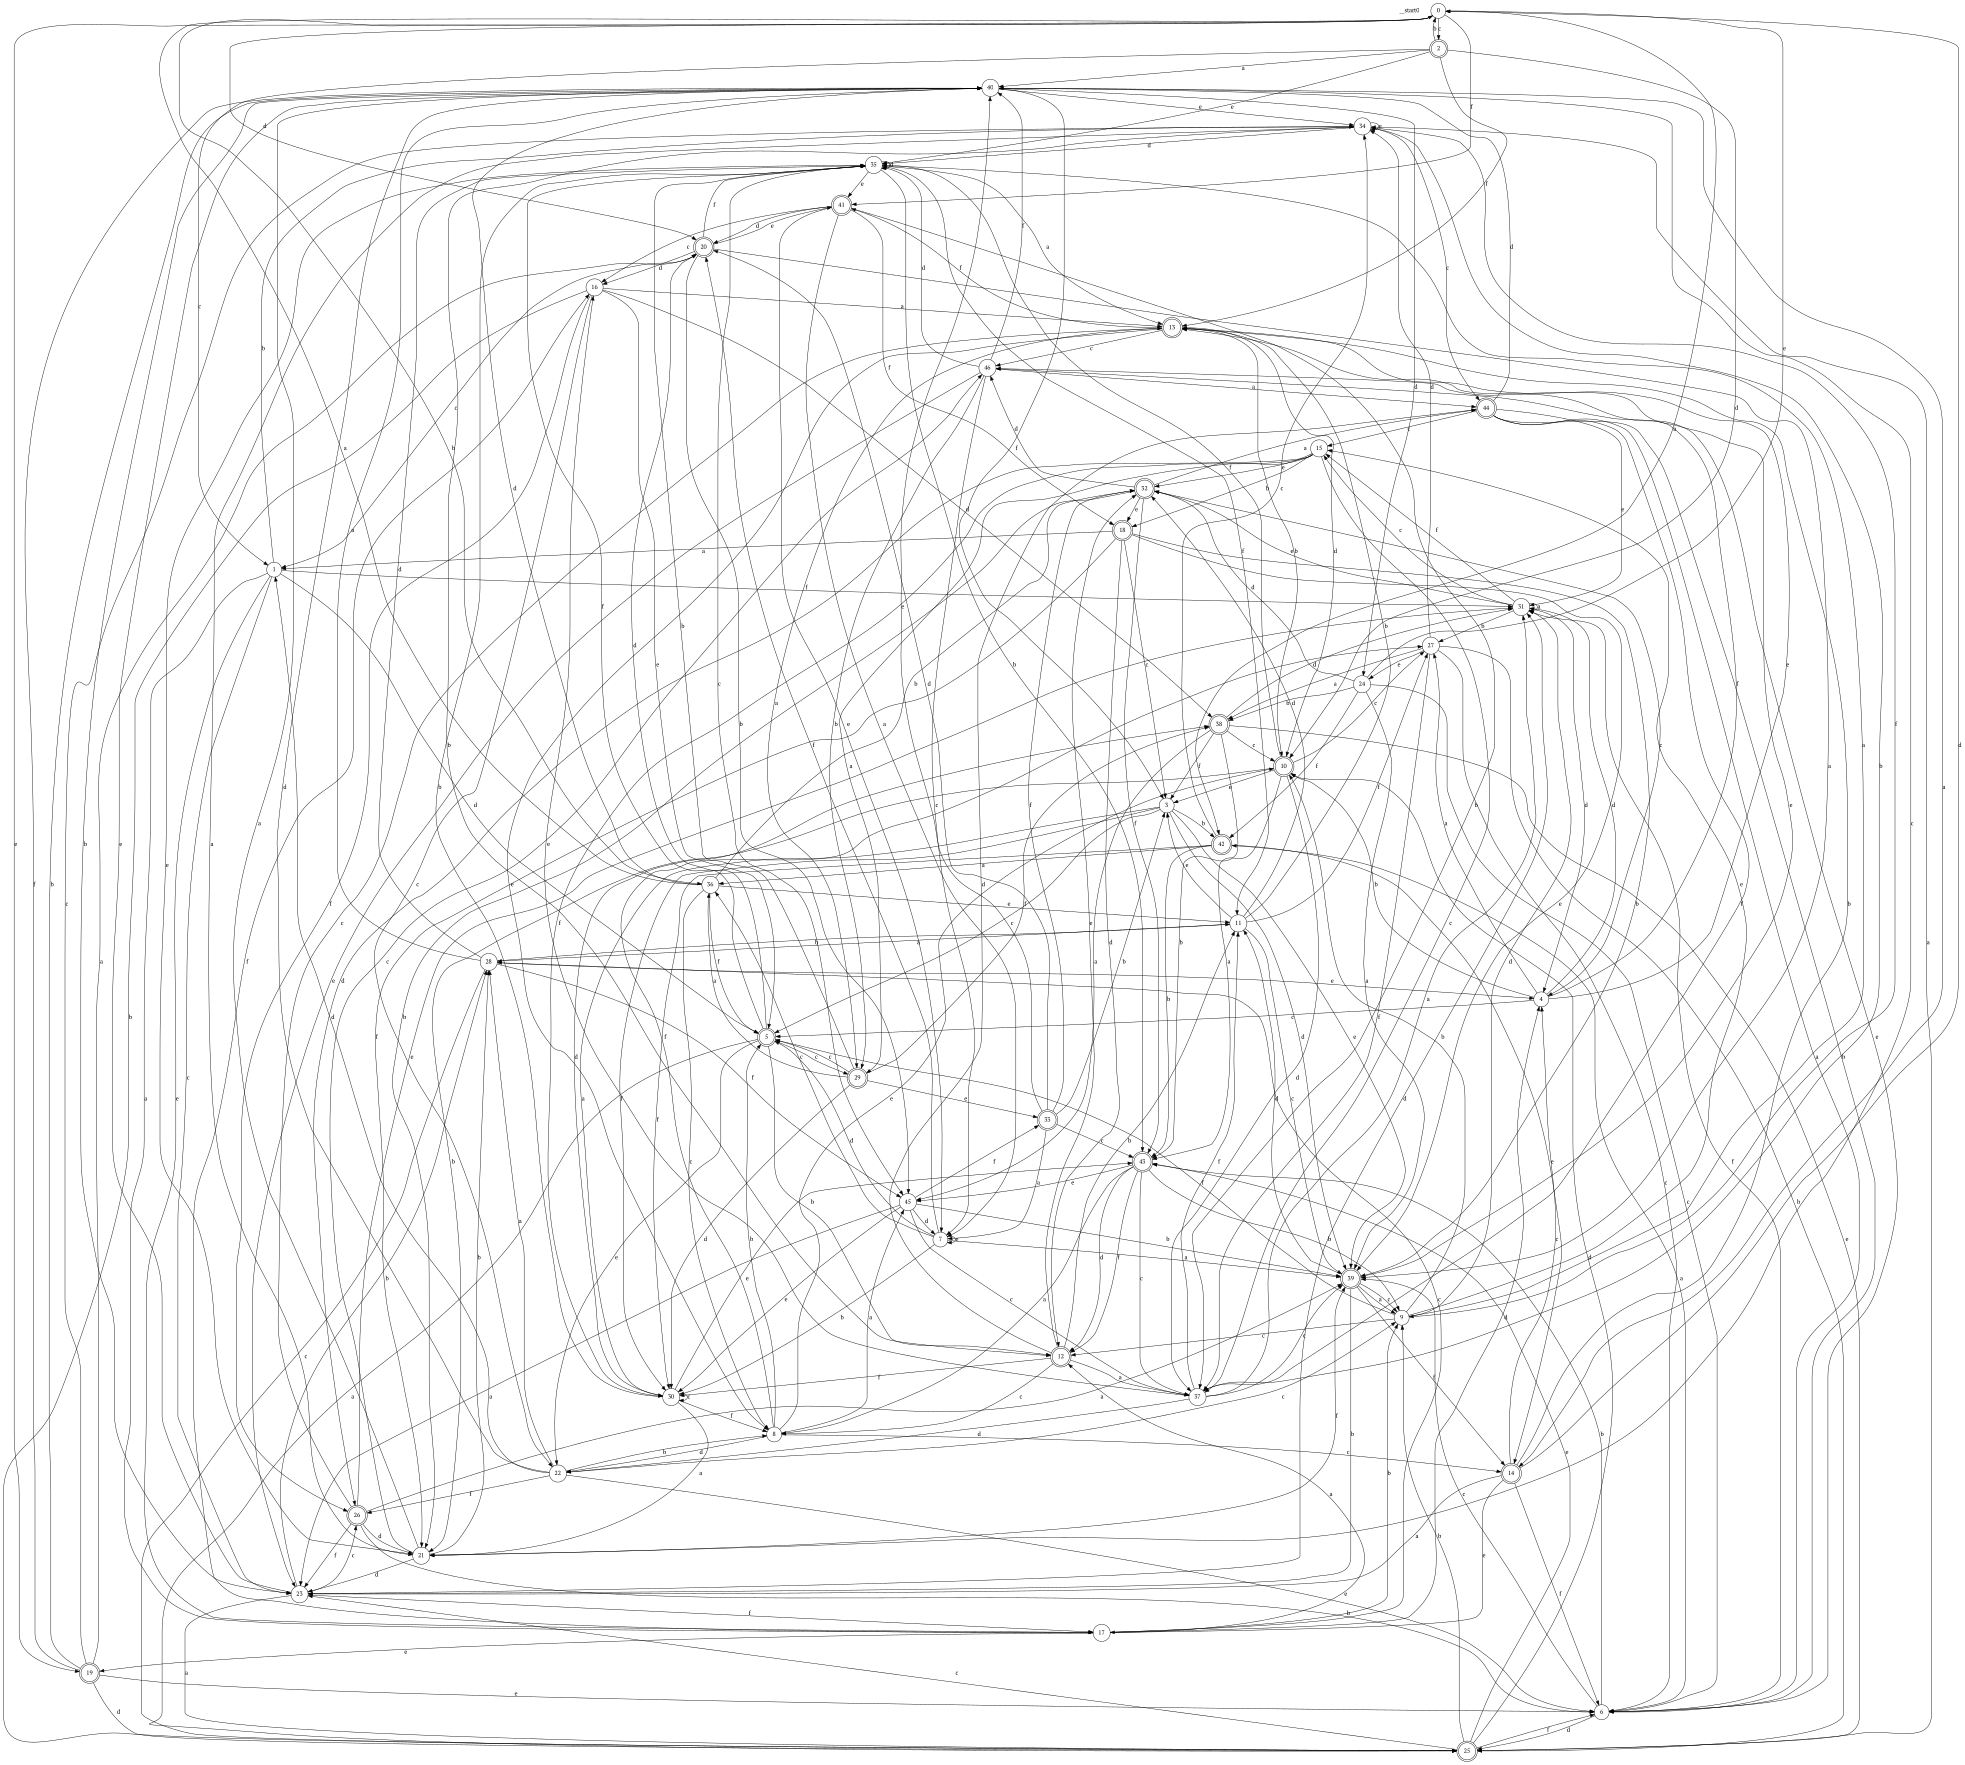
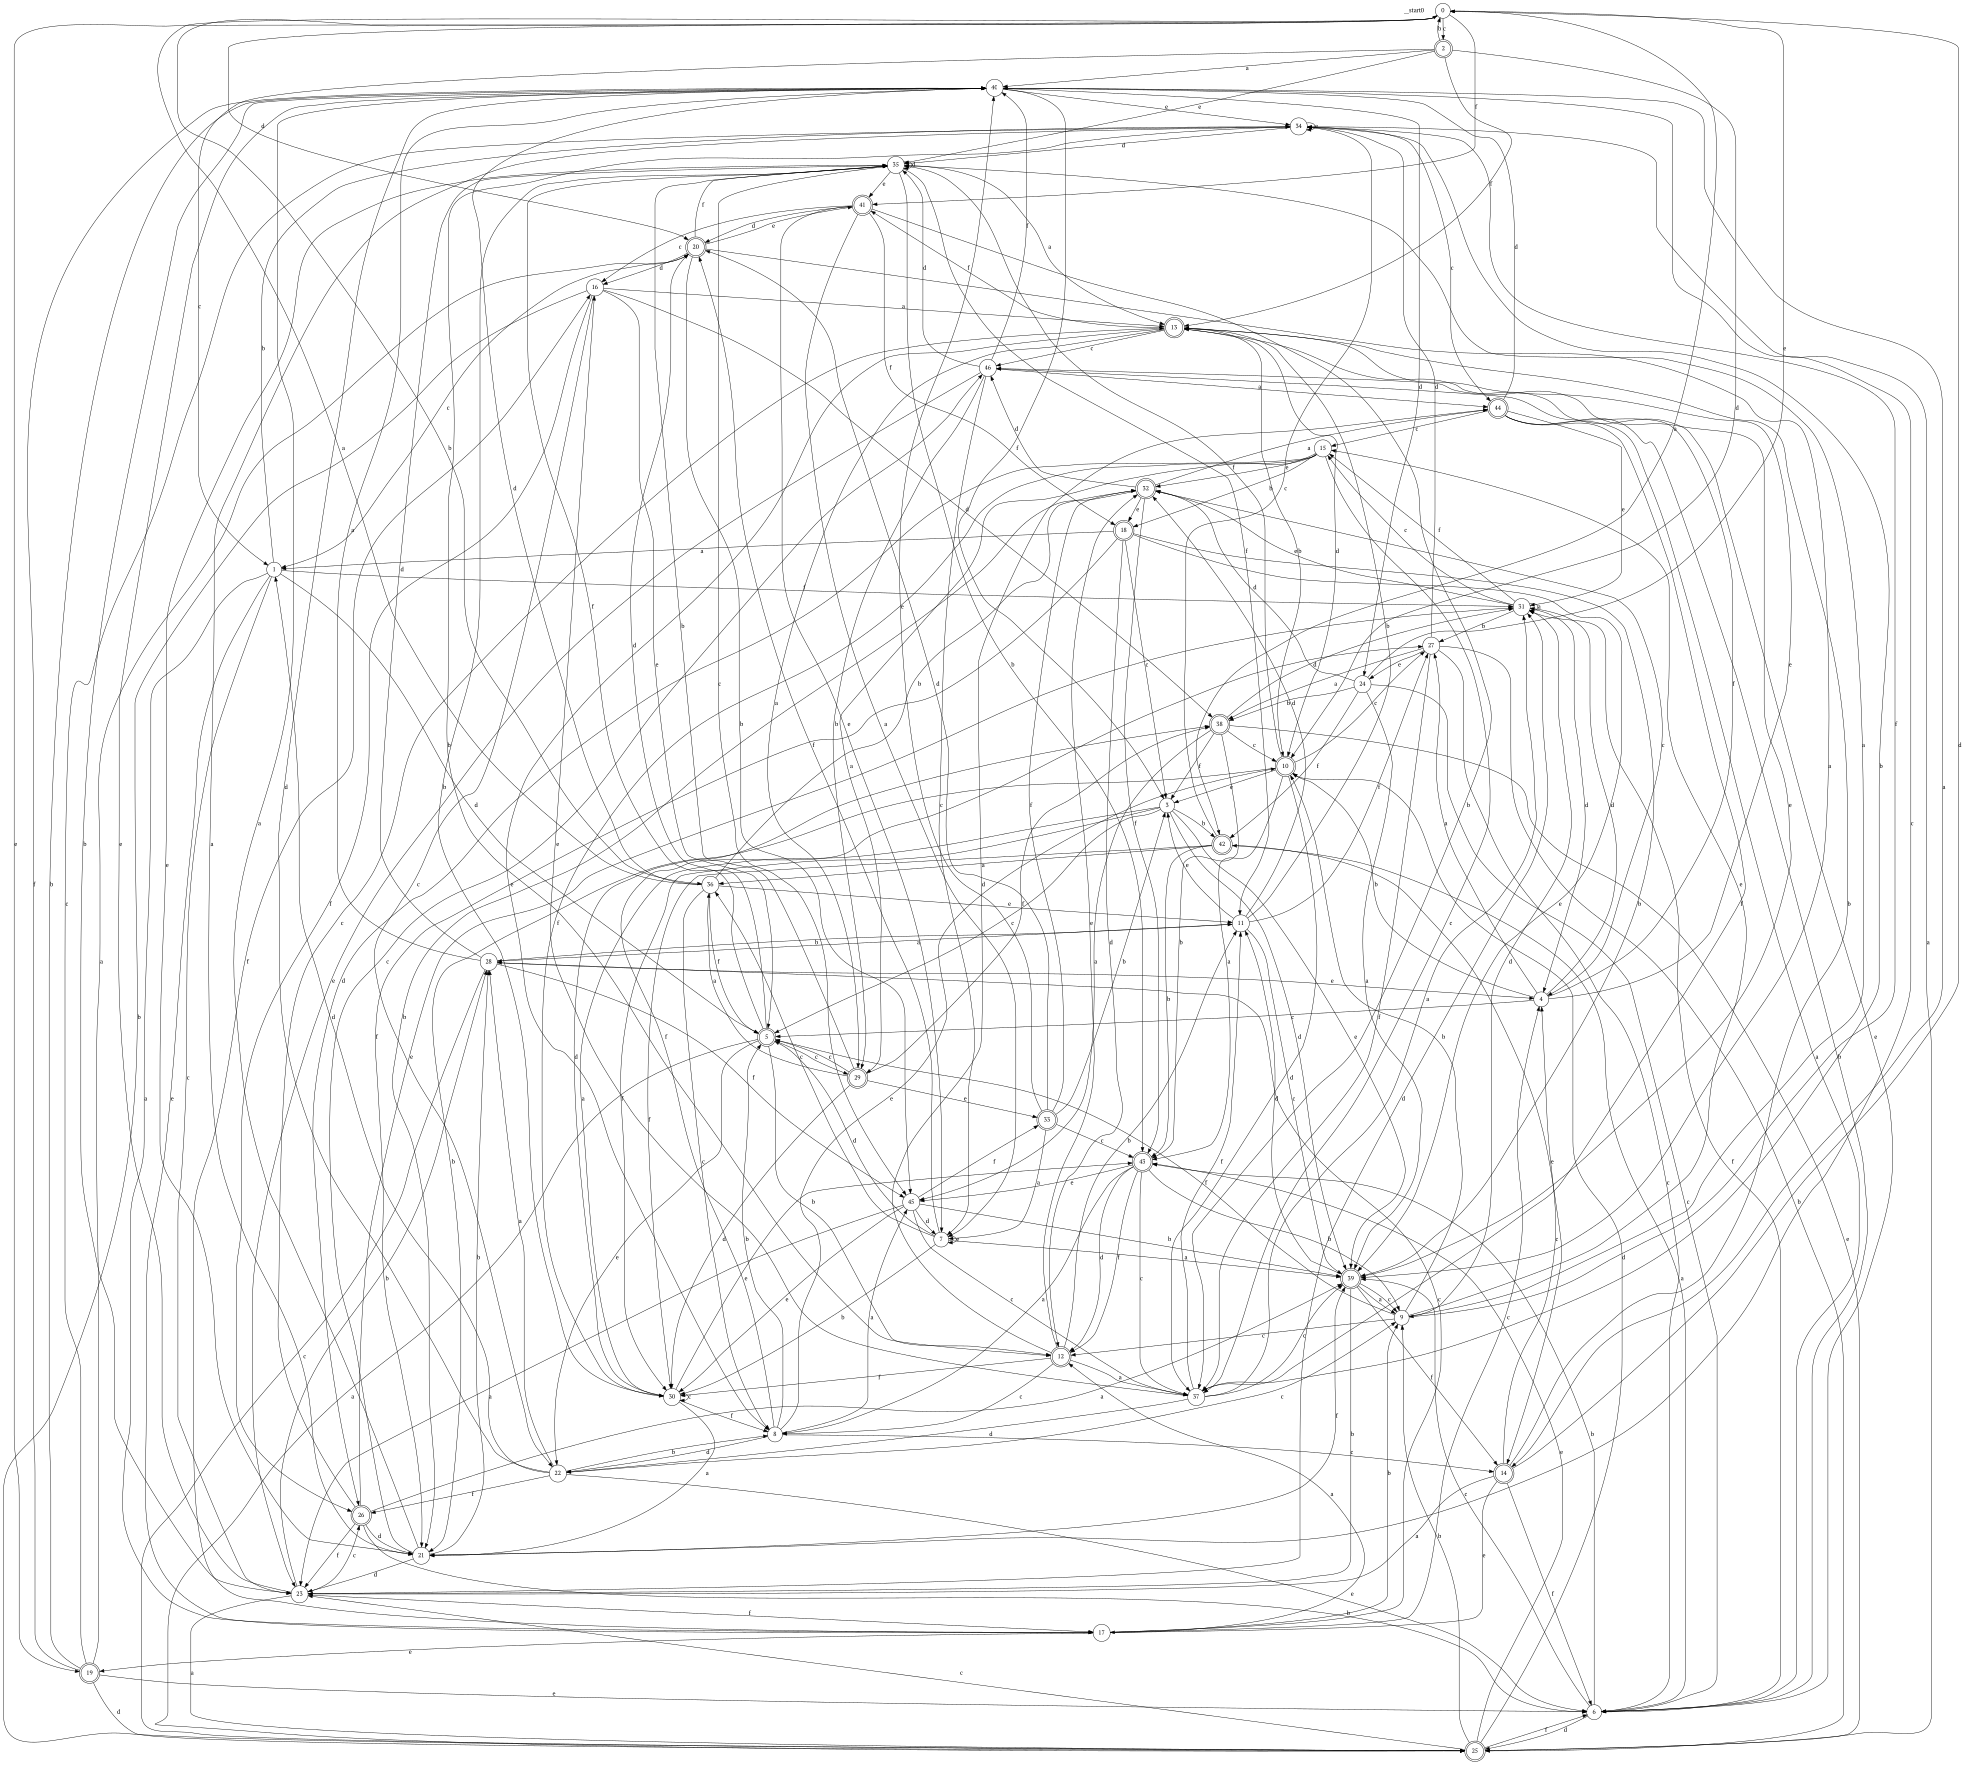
edge "17" -> "4": label "d" -> "c"
